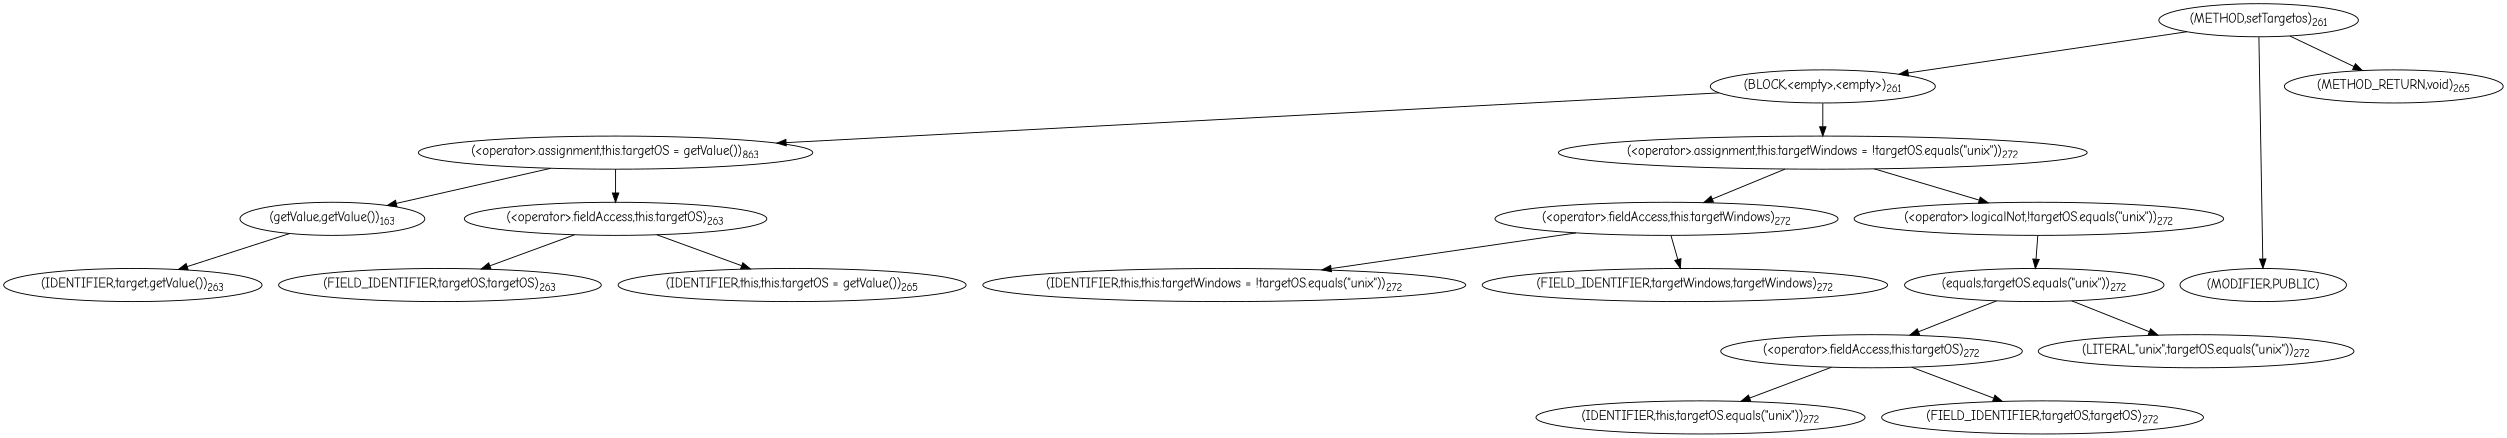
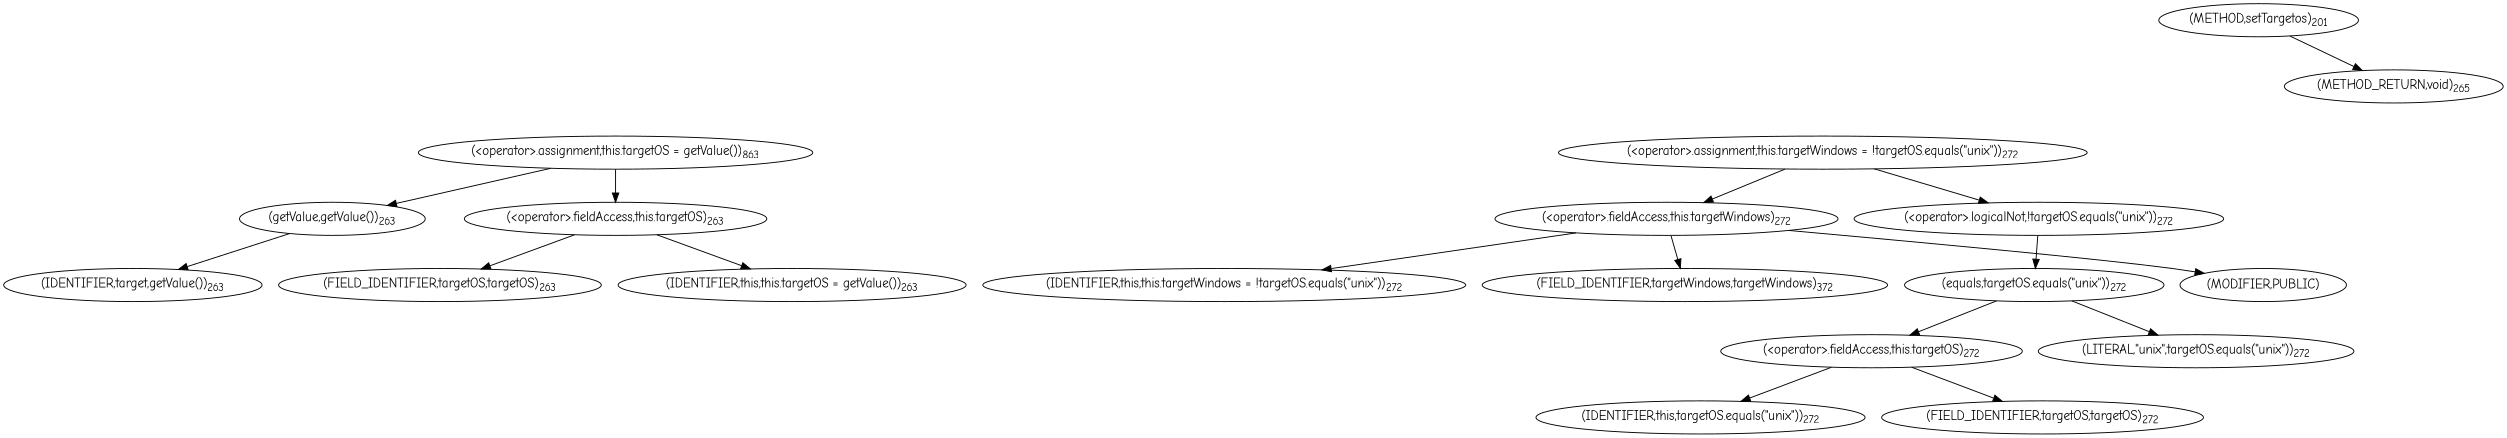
node "(METHOD,setTargetos)": text "261" -> "201"
node "(BLOCK,<empty>,<empty>)": removed
edge "(METHOD,setTargetos)" -> "(MODIFIER,PUBLIC)": now "(<operator>.fieldAccess,this.targetWindows)" -> "(MODIFIER,PUBLIC)"
node "(getValue,getValue())": text "163" -> "263"
node "(IDENTIFIER,this,this.targetOS = getValue())": text "265" -> "263"
node "(FIELD_IDENTIFIER,targetWindows,targetWindows)": text "272" -> "372"
